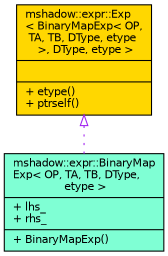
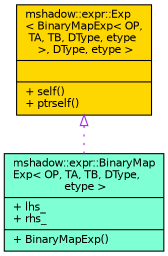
node "mshadow::expr::Exp": text "+ etype()" -> "+ self()"
